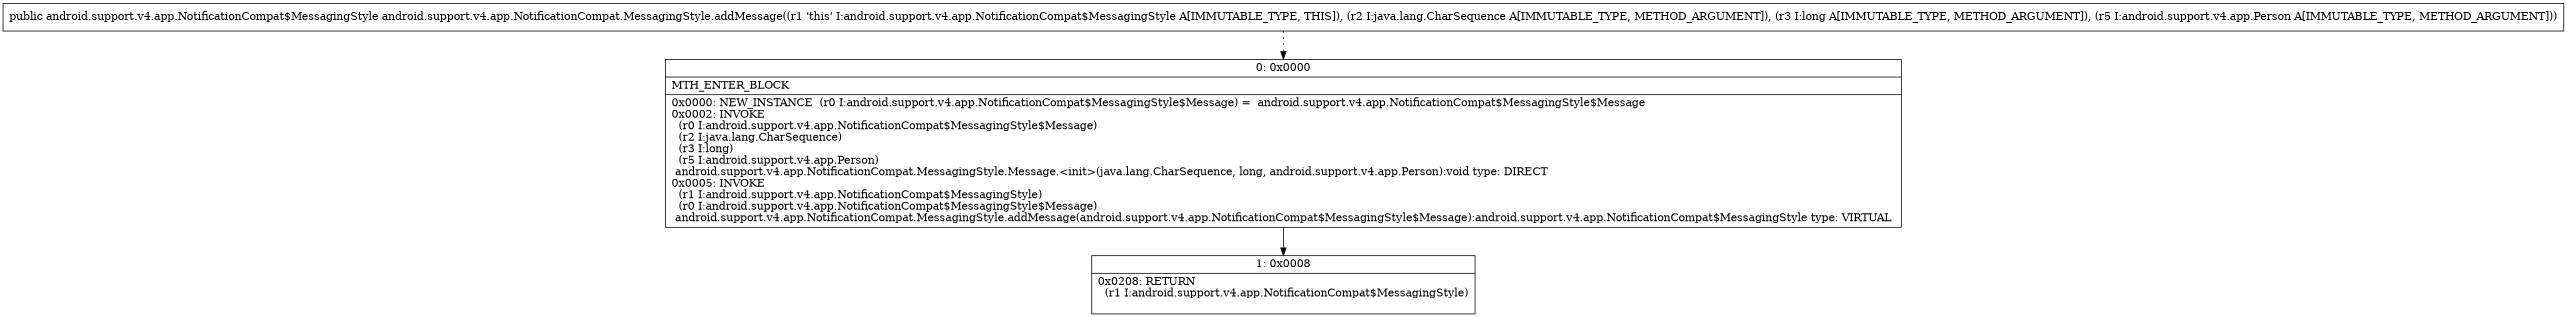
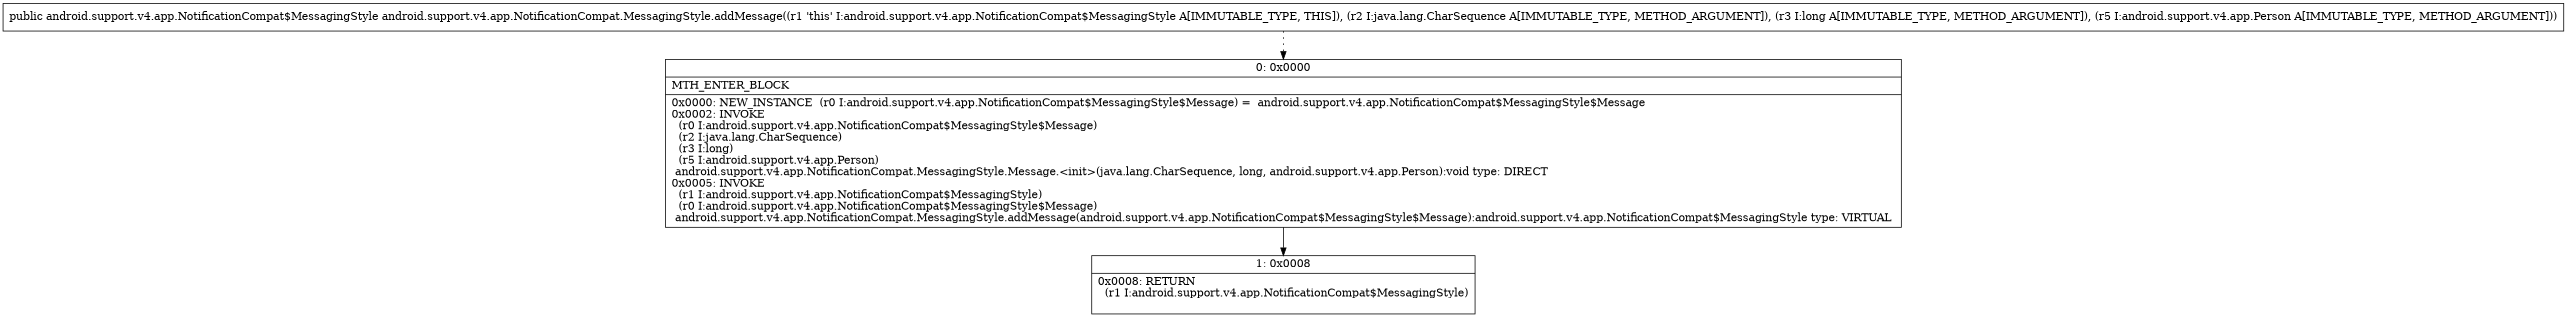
node "1: 0x0008": text "0x0208: RETURN" -> "0x0008: RETURN"
